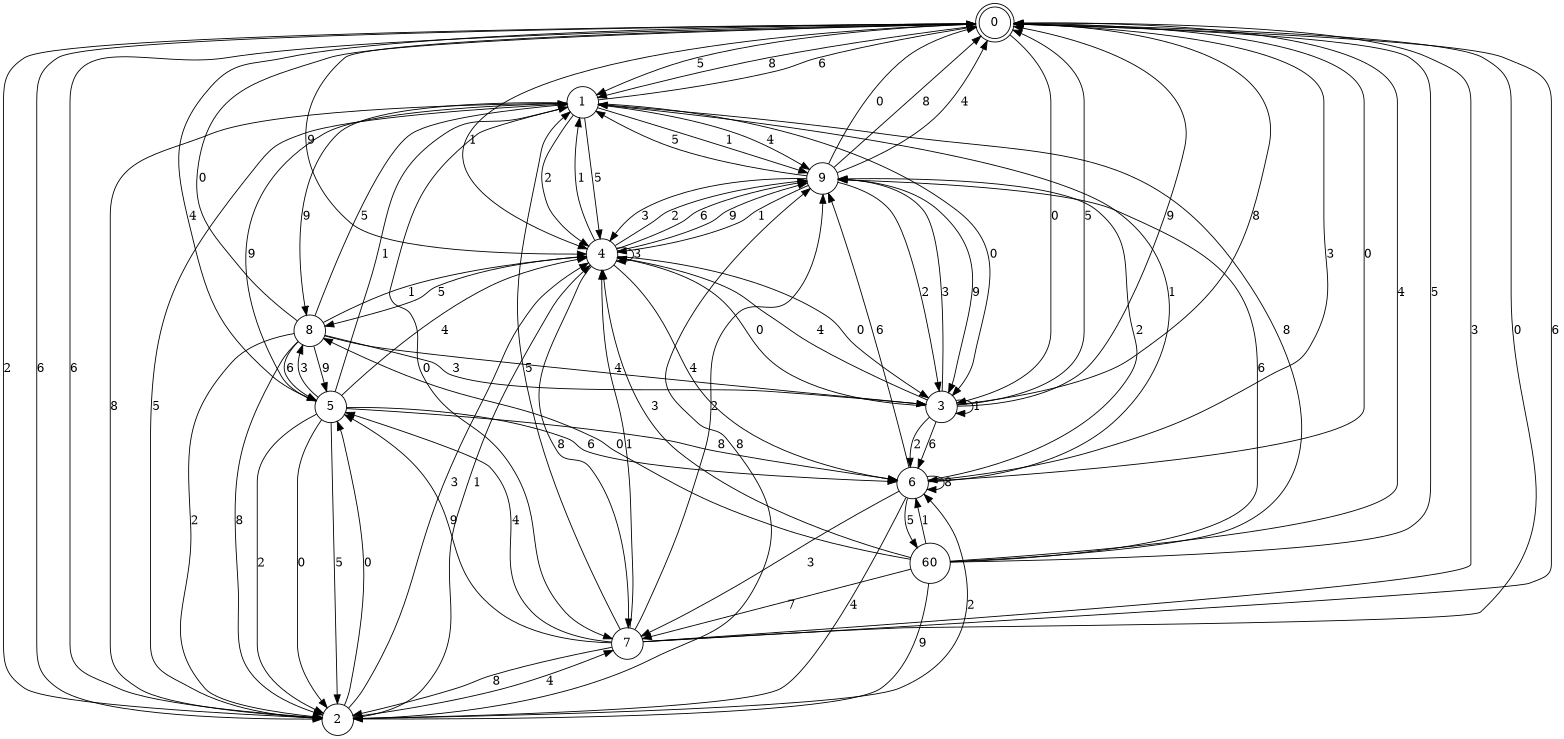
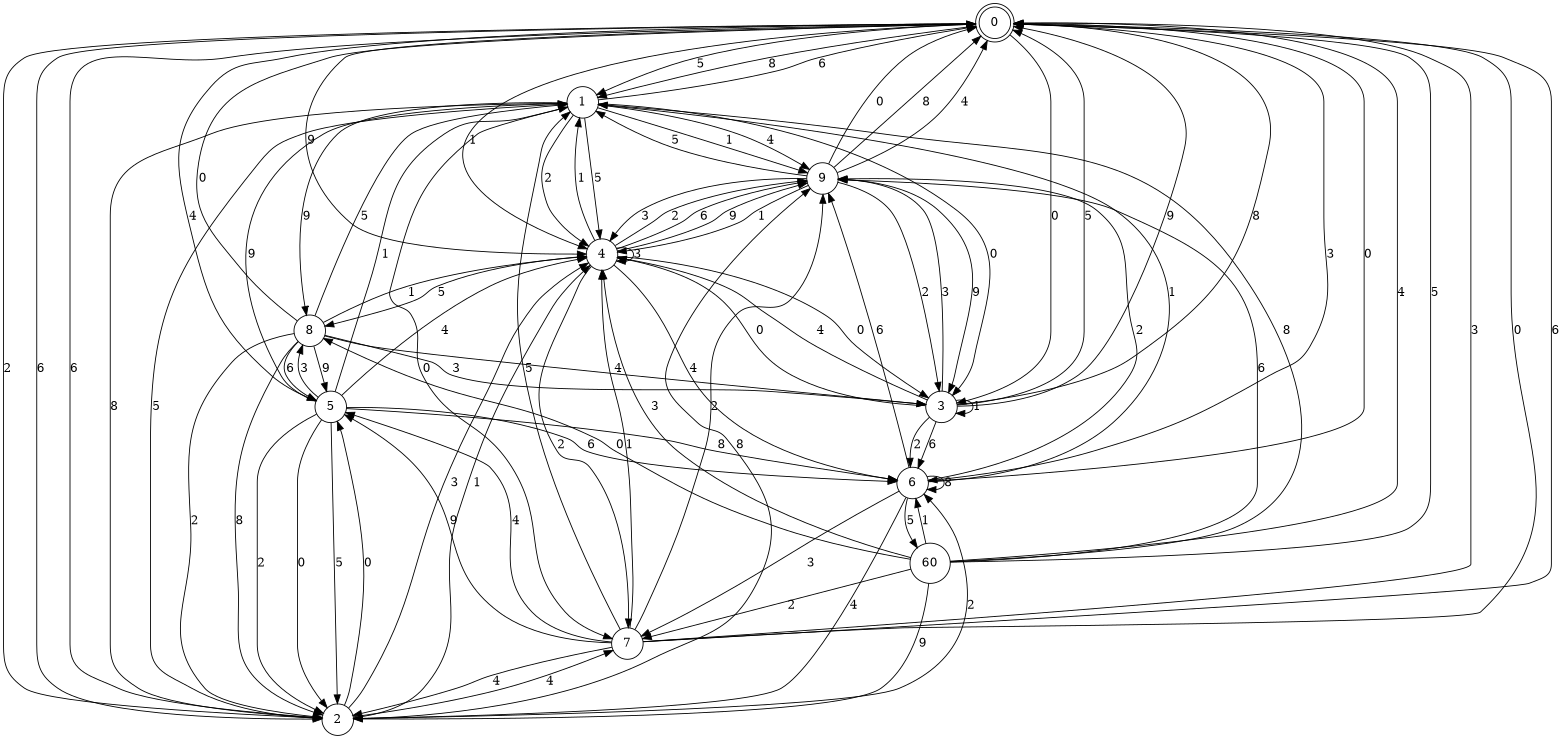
edge "4" -> "7": label "8" -> "2"
edge "60" -> "7": label "7" -> "2"
edge "7" -> "2": label "8" -> "4"
